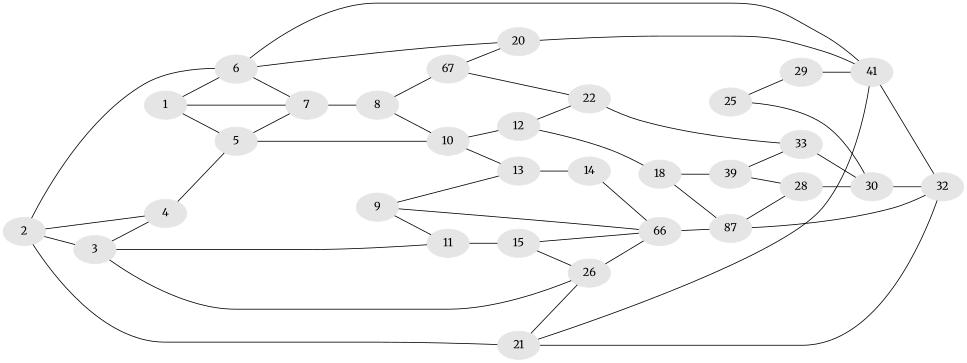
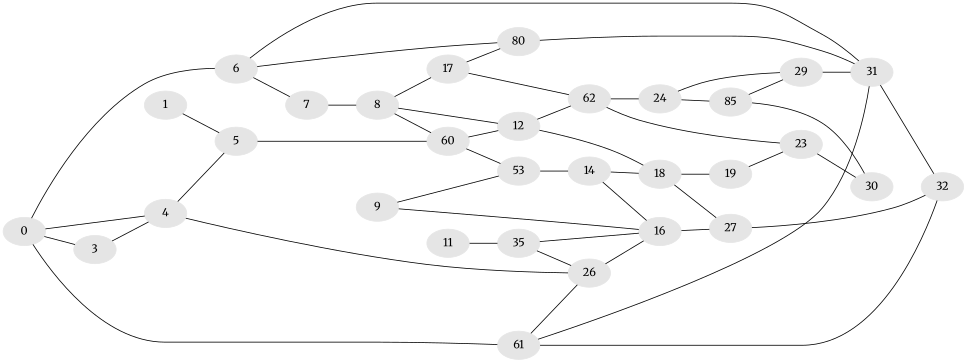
node "20": label "20" -> "80"
node "67": label "67" -> "17"
node "41": label "41" -> "31"
edge "6" -- "1": removed
node "22": label "22" -> "62"
node "24": added
node "25": label "25" -> "85"
edge "1" -- "7": removed
edge "8" -- "12": added
edge "7" -- "5": removed
node "10": label "10" -> "60"
node "33": label "33" -> "23"
node "13": label "13" -> "53"
edge "14" -- "18": added
node "39": label "39" -> "19"
node "28": removed
edge "30" -- "32": removed
edge "9" -- "11": removed
node "87": label "87" -> "27"
node "2": label "2" -> "0"
node "66": label "66" -> "16"
node "15": label "15" -> "35"
edge "11" -- "3": removed
edge "3" -- "26": now "4" -- "26"
node "21": label "21" -> "61"
